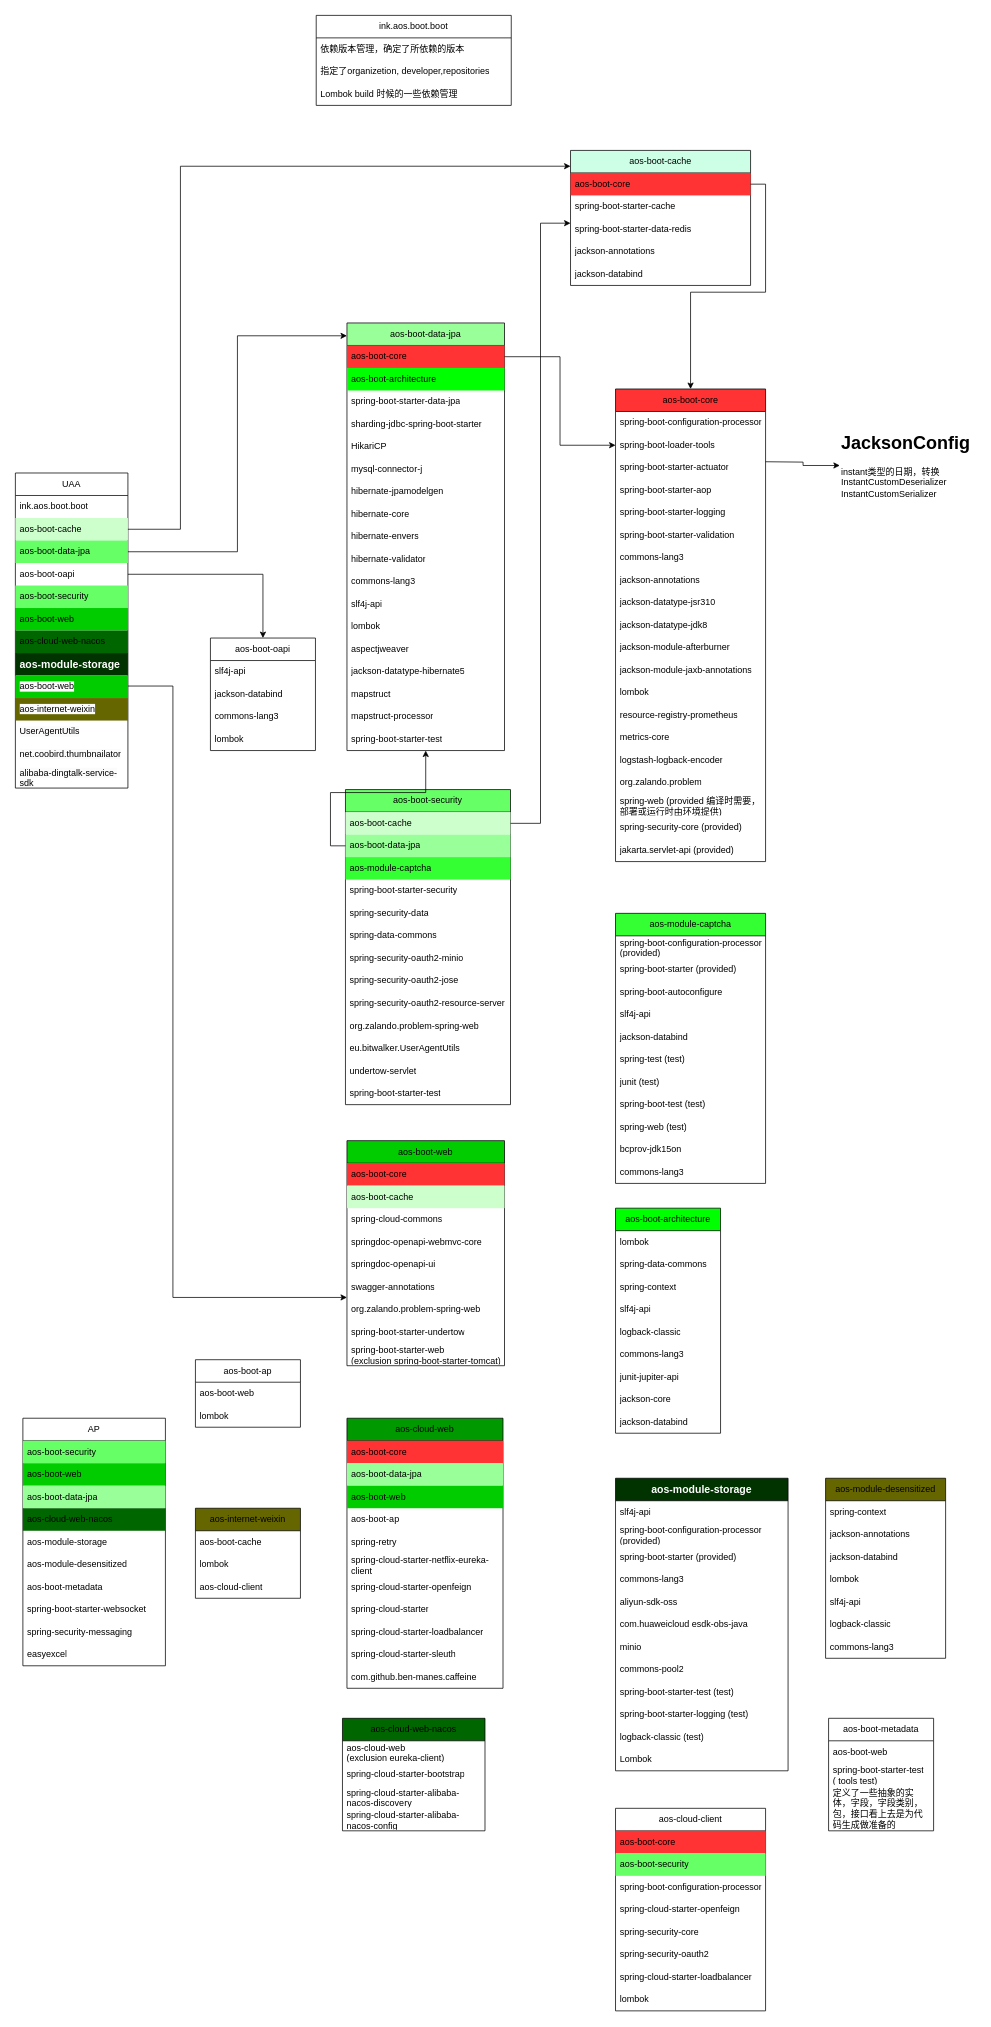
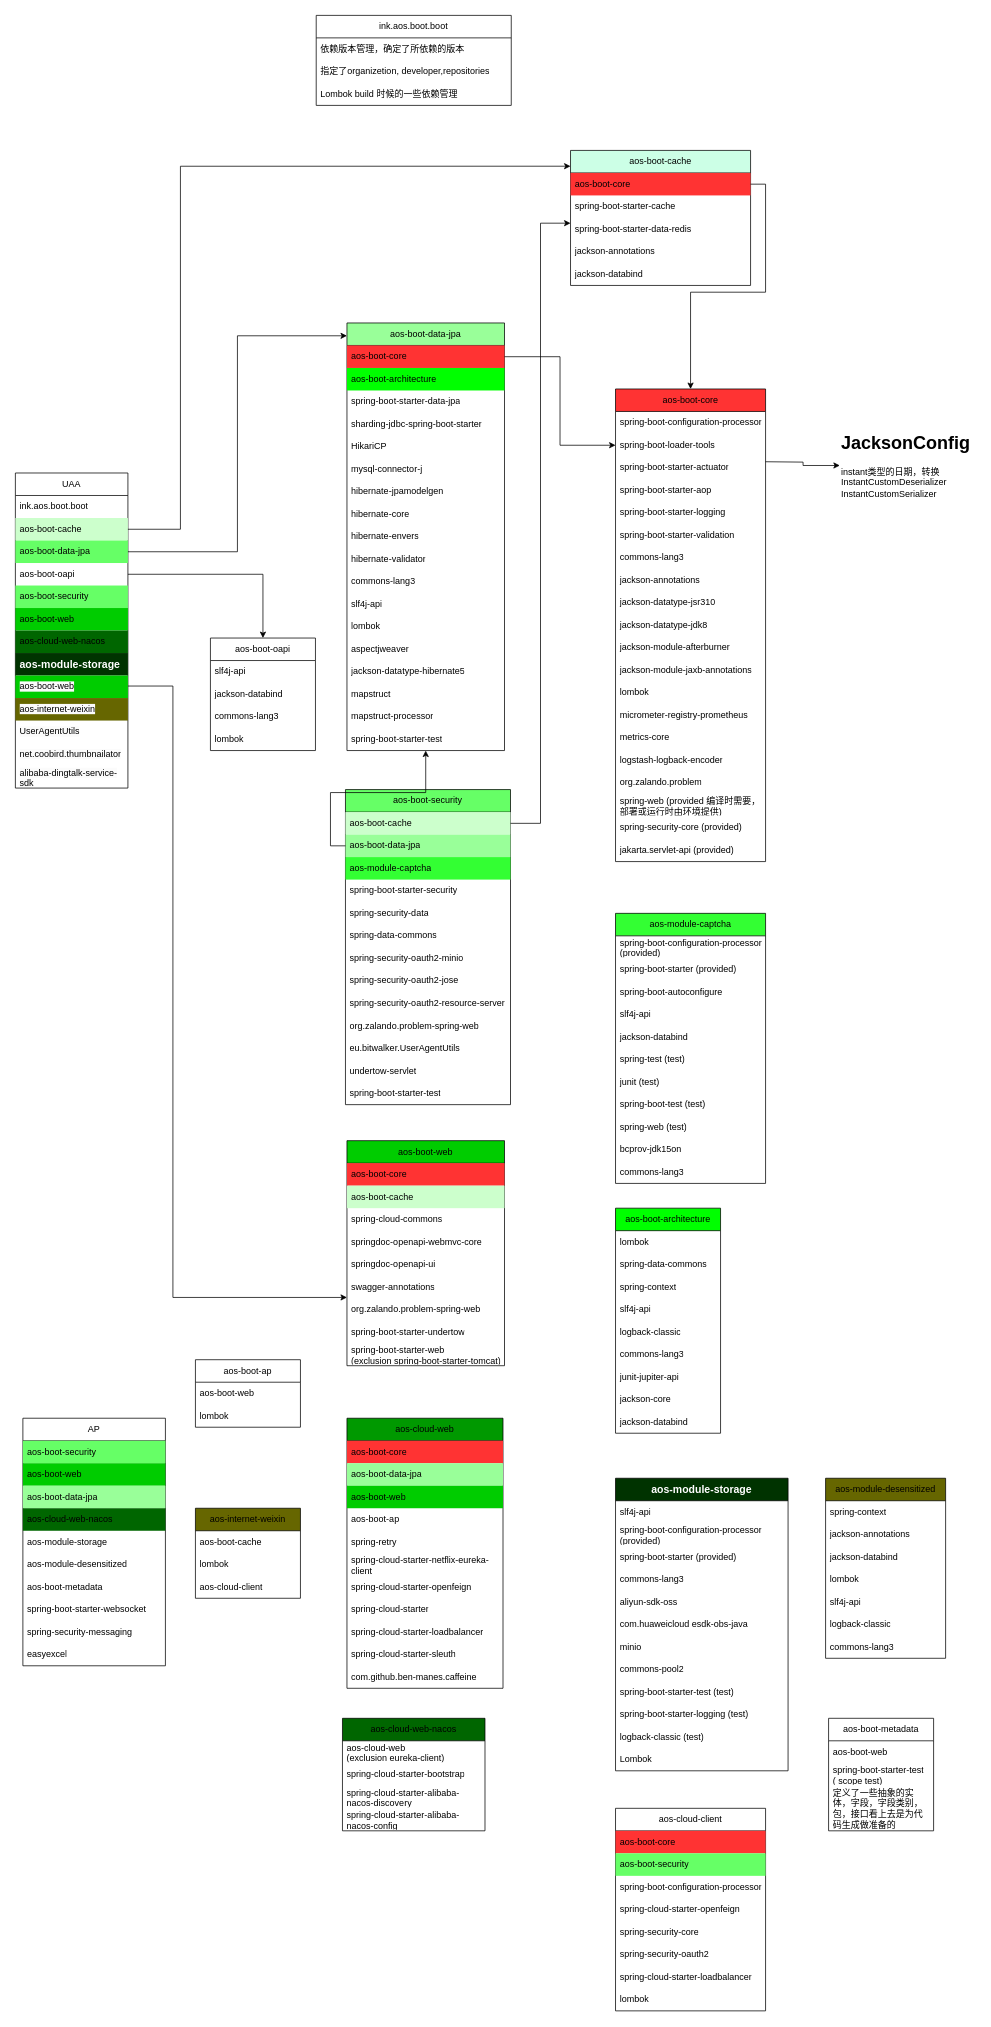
node "resource-registry-prometheus": label "resource-registry-prometheus" -> "micrometer-registry-prometheus"
node "spring-boot-starter-test ( tools test)": label "spring-boot-starter-test ( tools test)" -> "spring-boot-starter-test ( scope test)"
